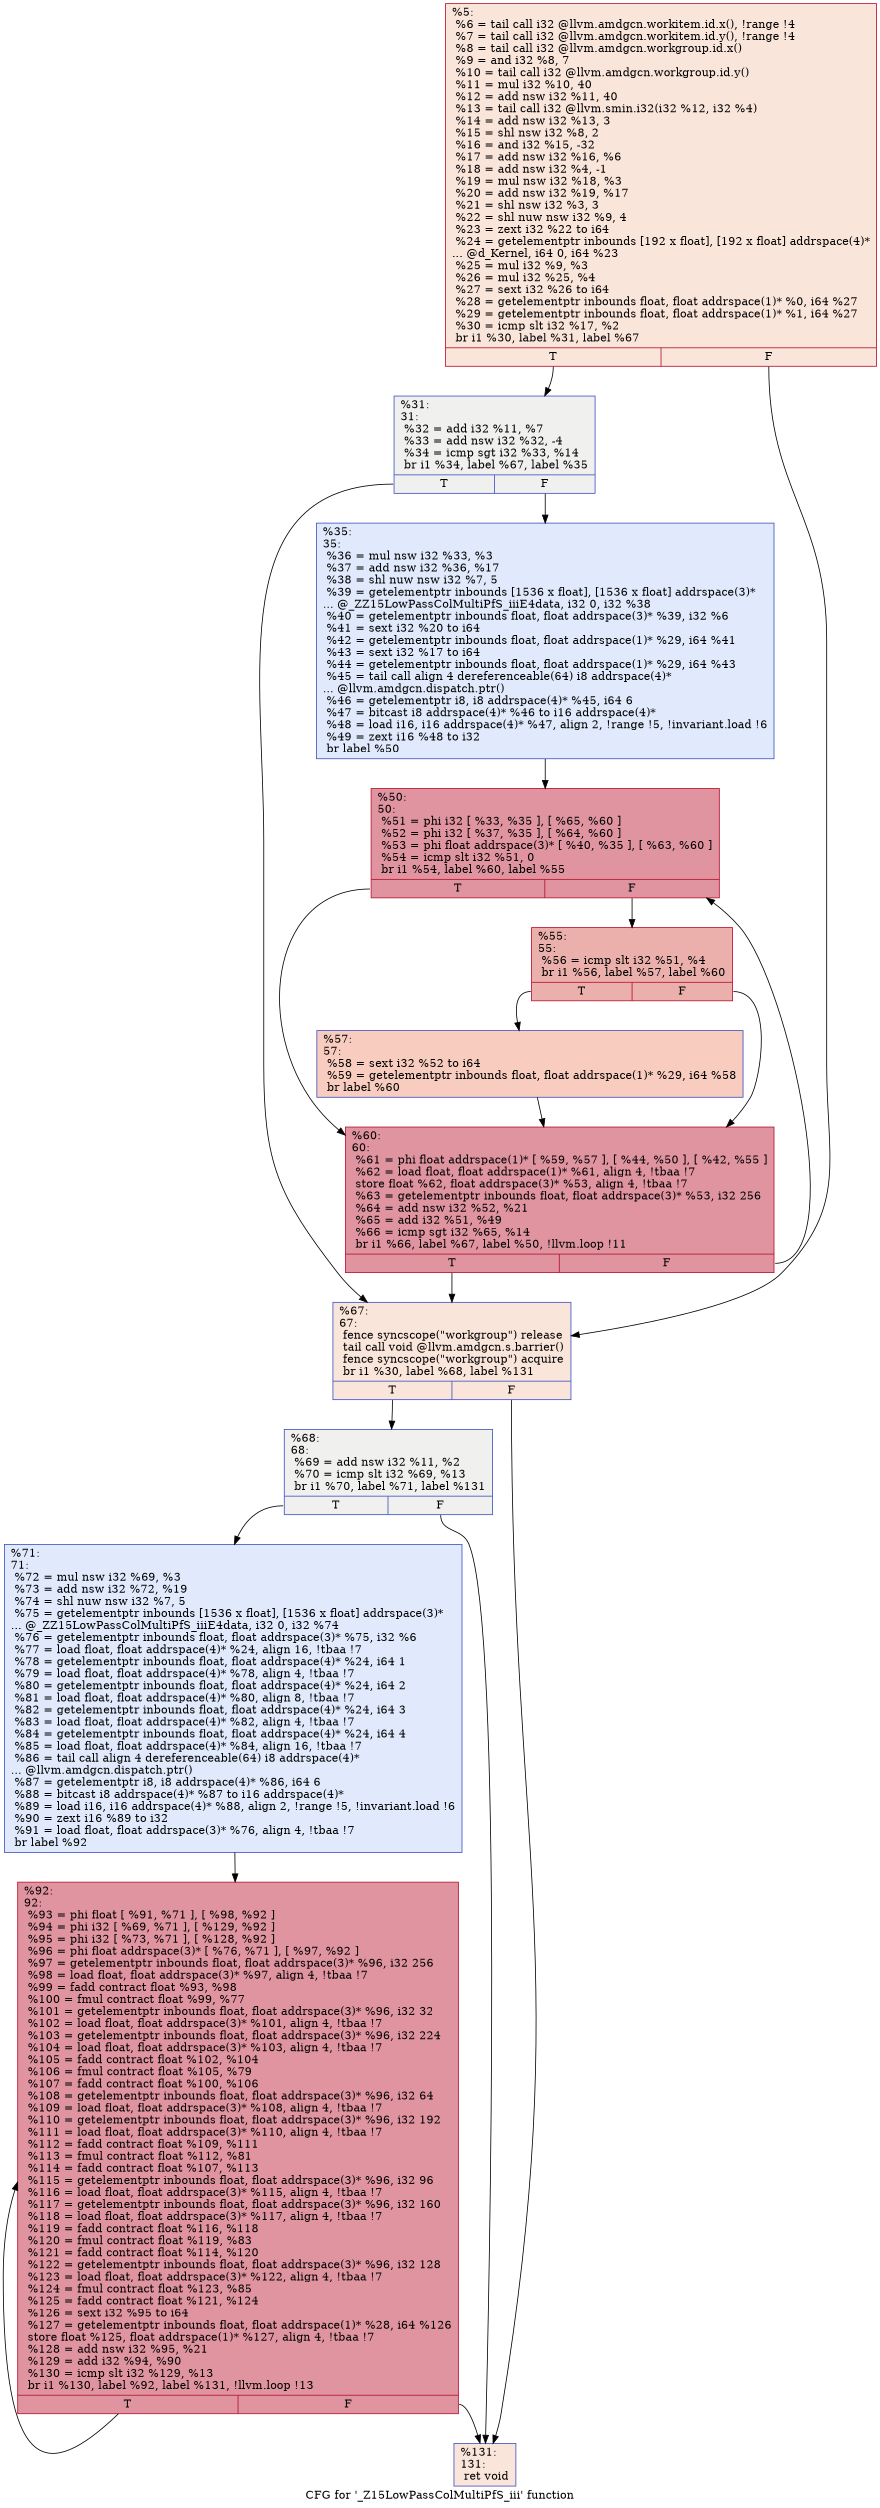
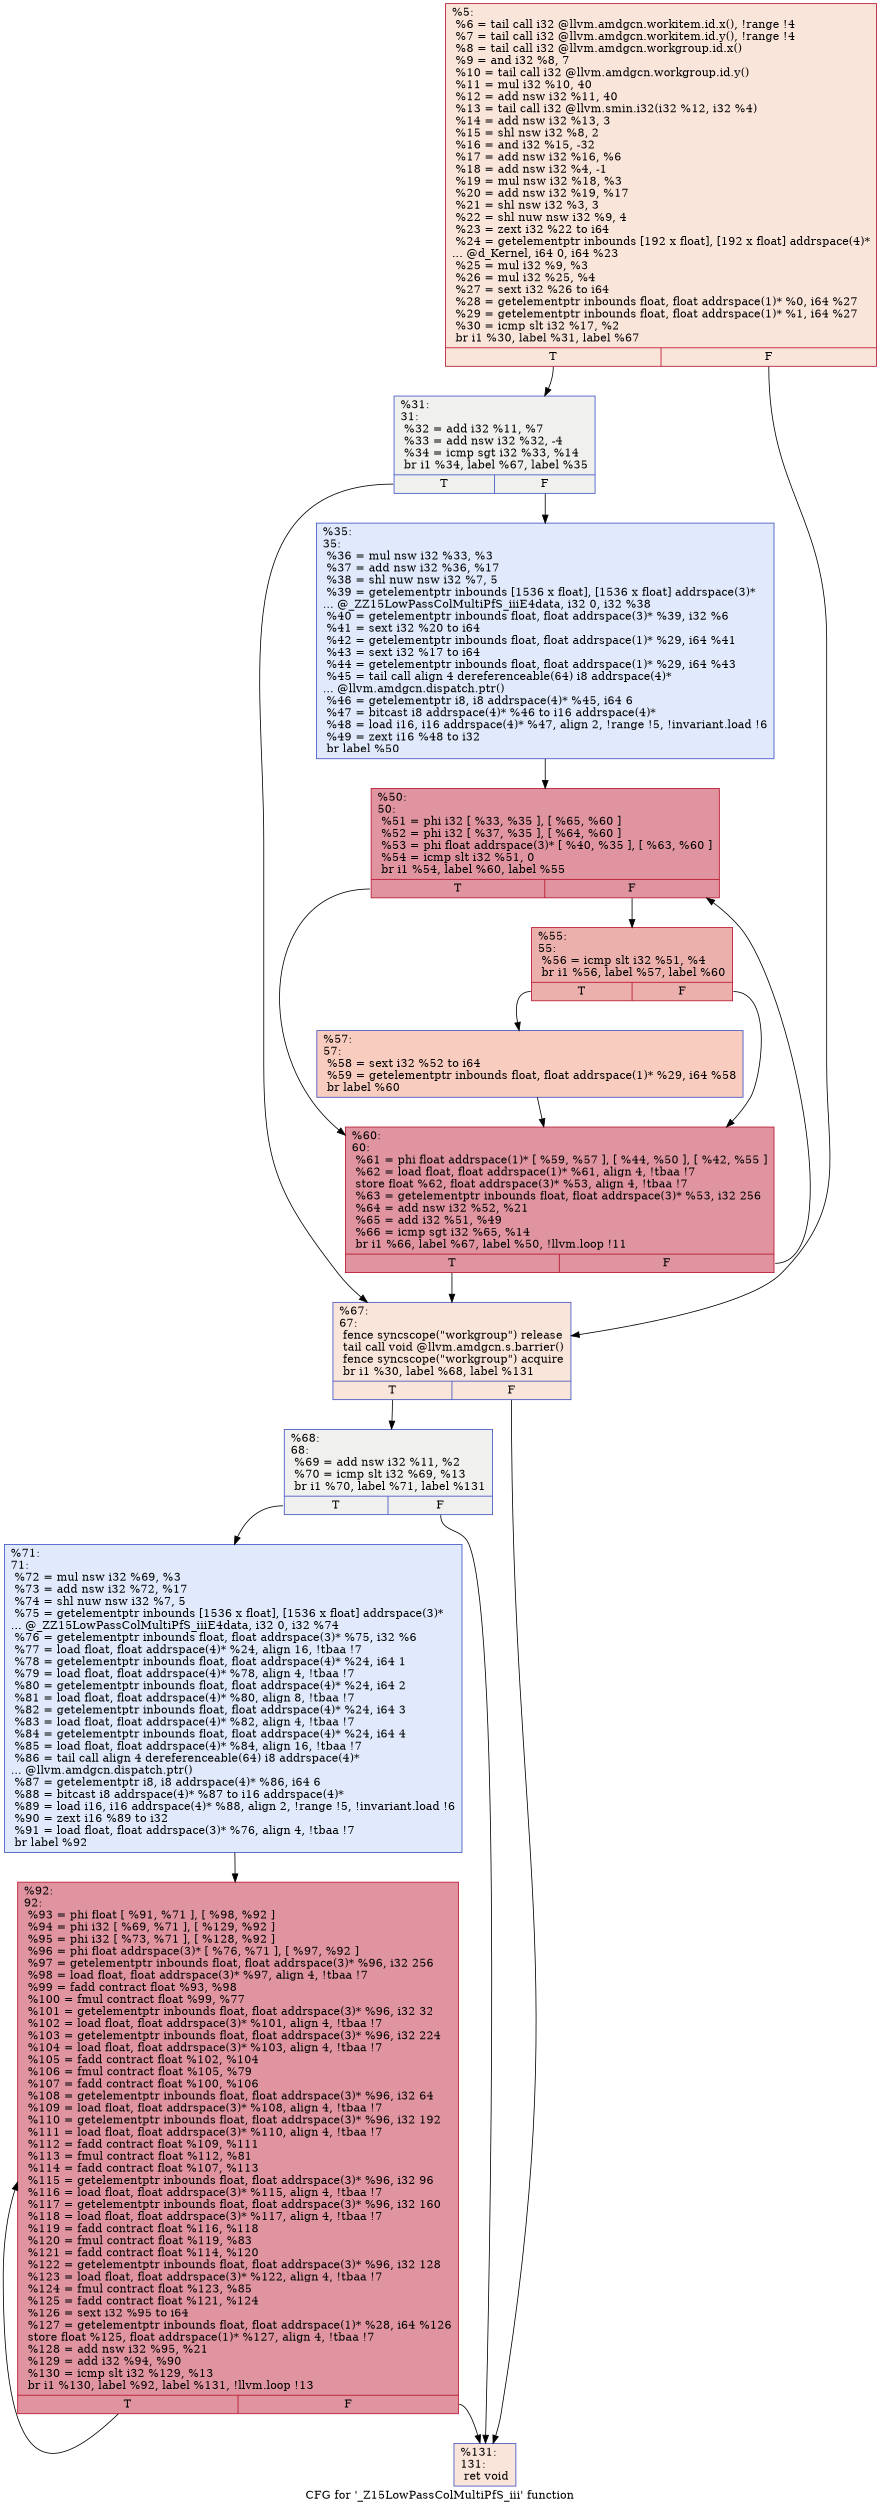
node "%71:": text "%73 = add nsw i32 %72, %19" -> "%73 = add nsw i32 %72, %17"
